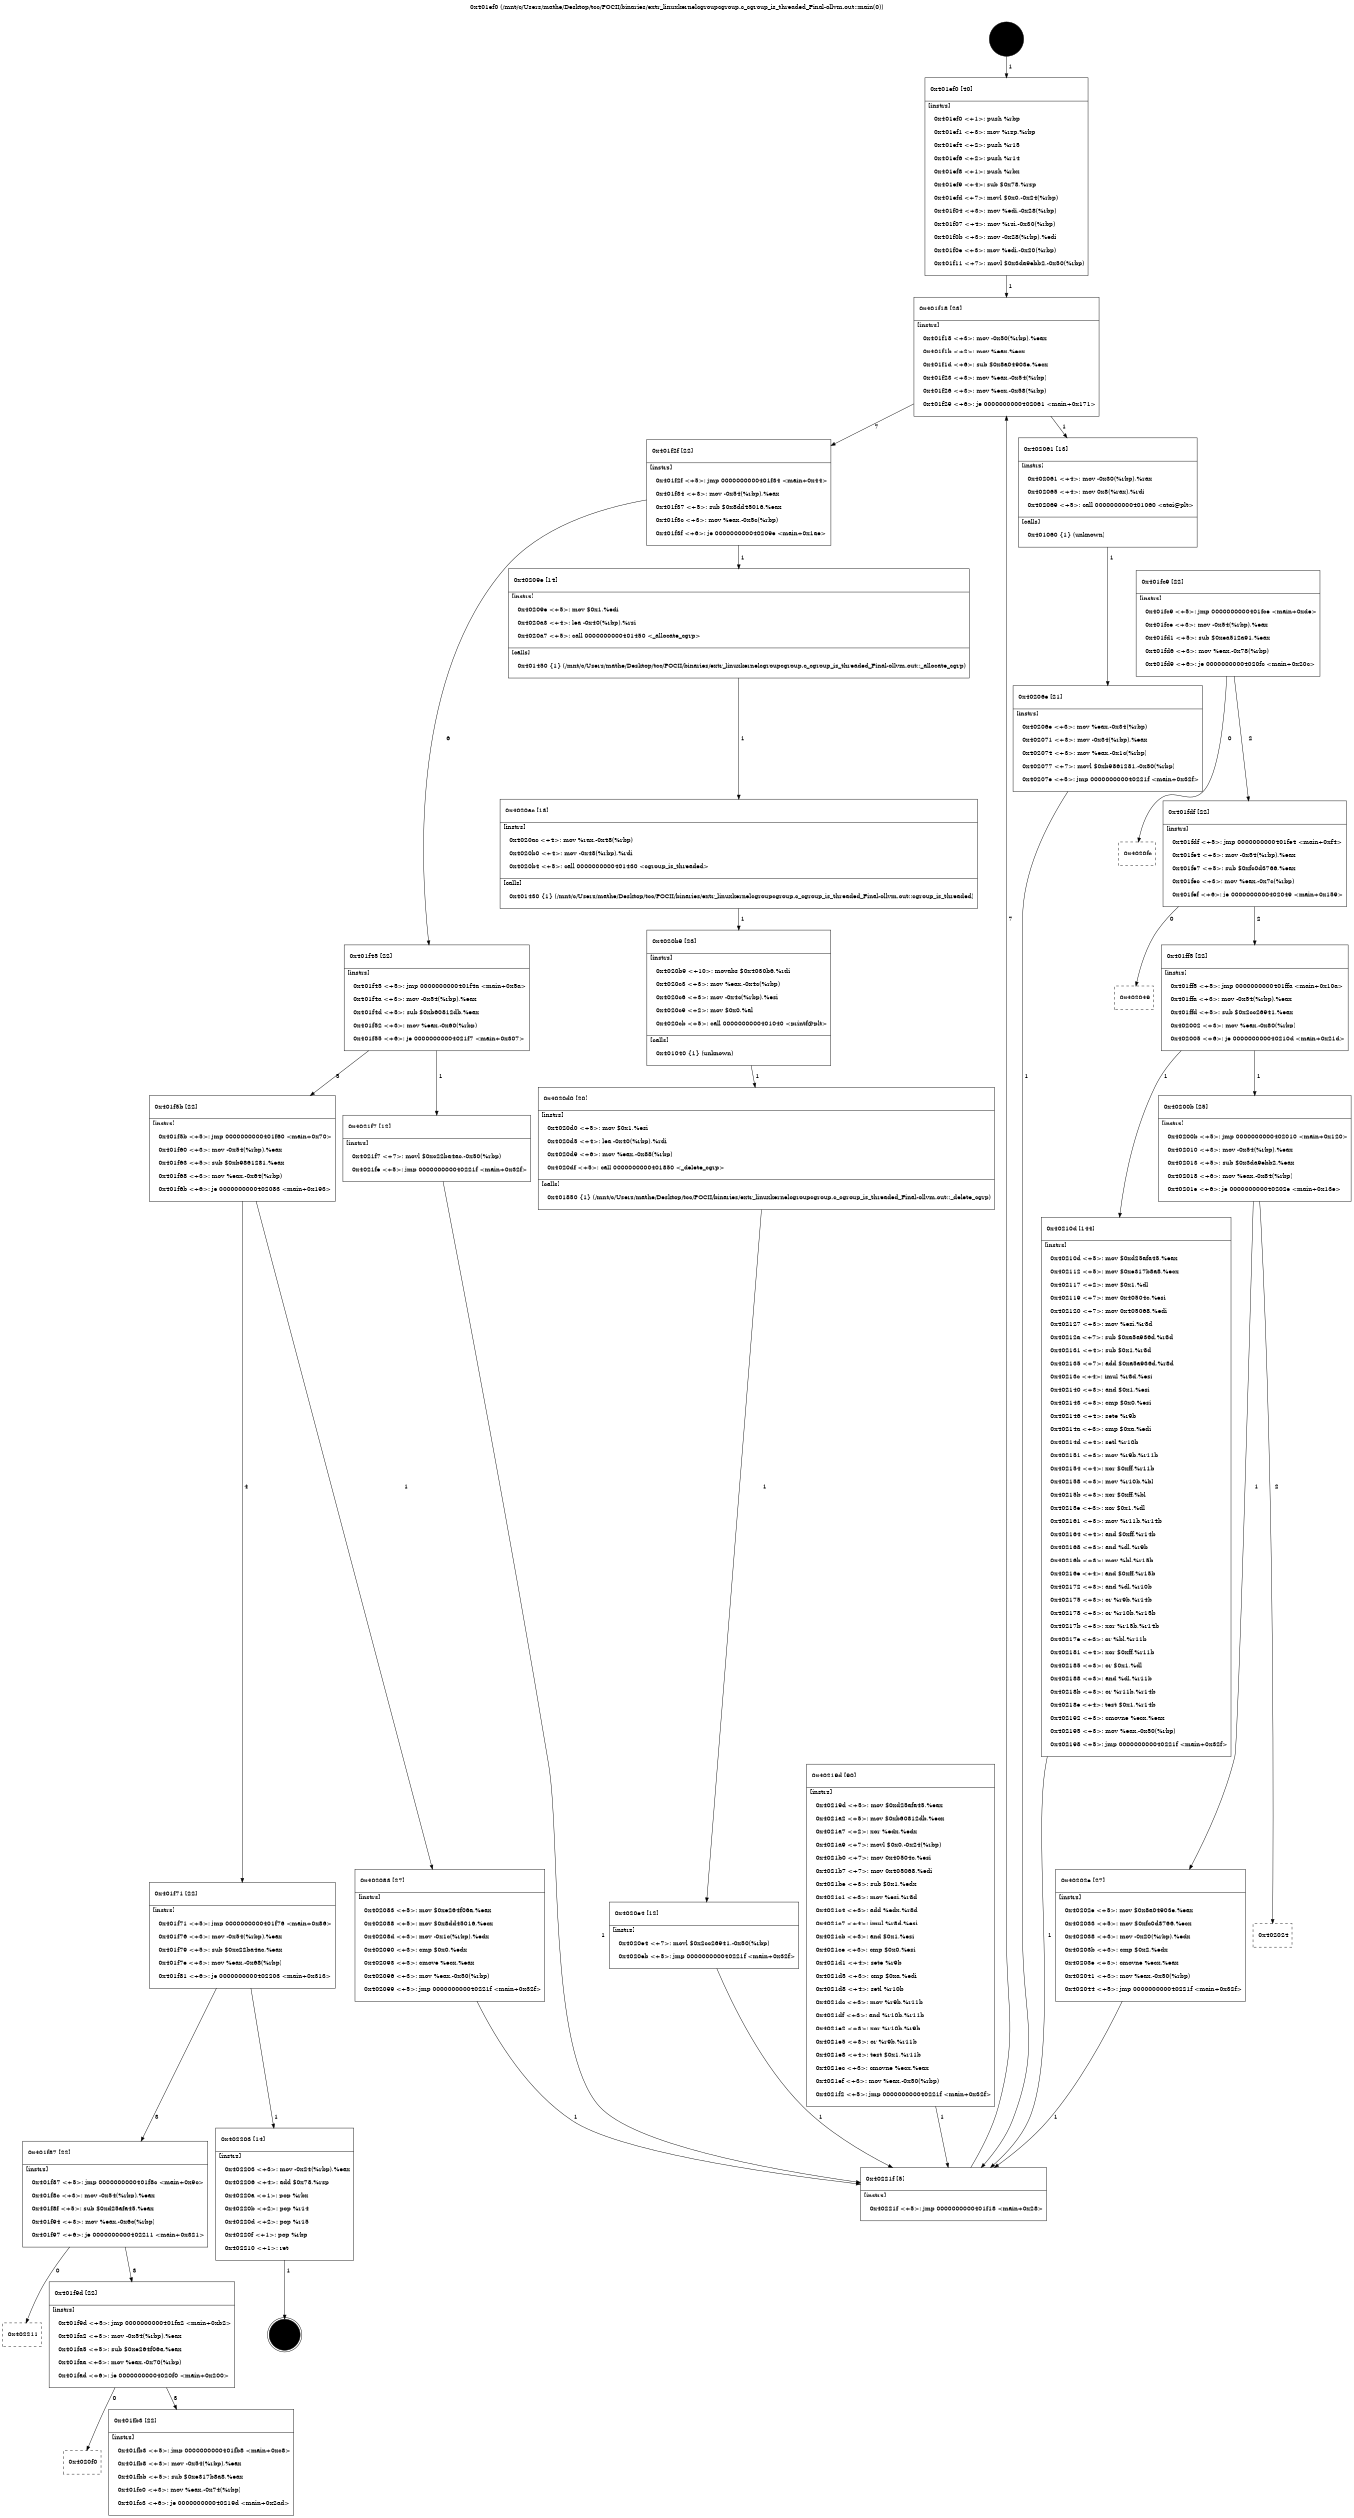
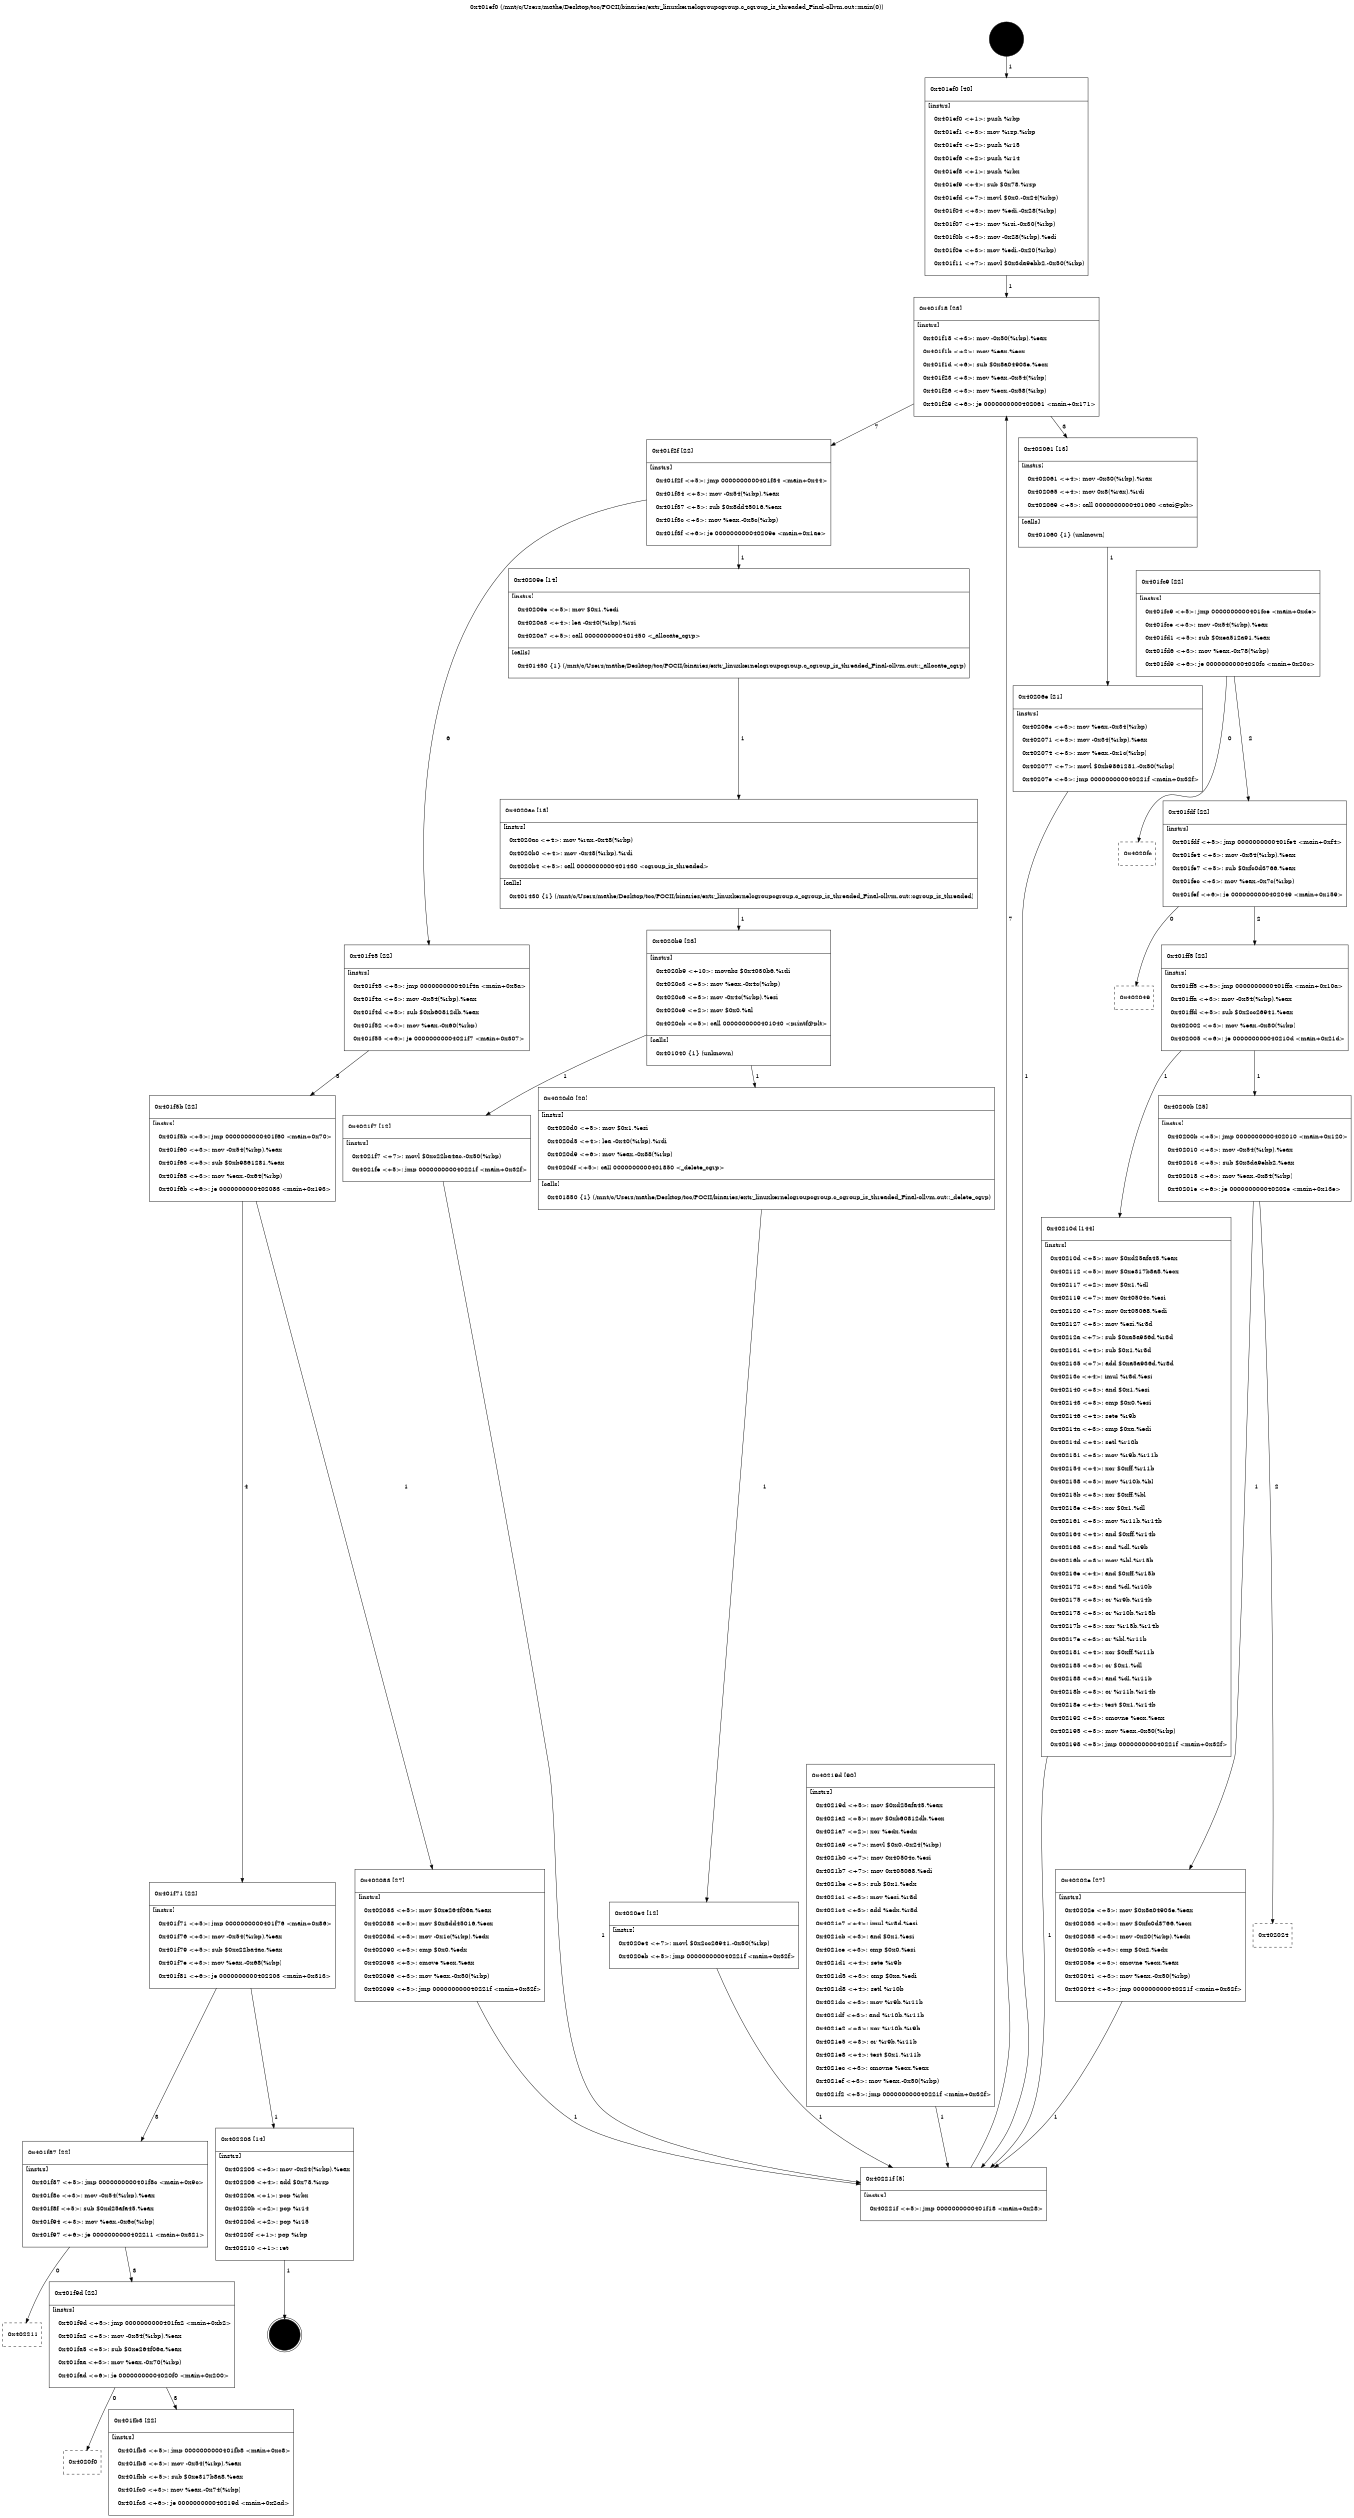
edge "0x401f18 [23]" -> "0x402061 [13]": label " 1" -> " 3"
edge "0x401f45 [22]" -> "0x4021f7 [12]": now "0x4020b9 [23]" -> "0x4021f7 [12]"
